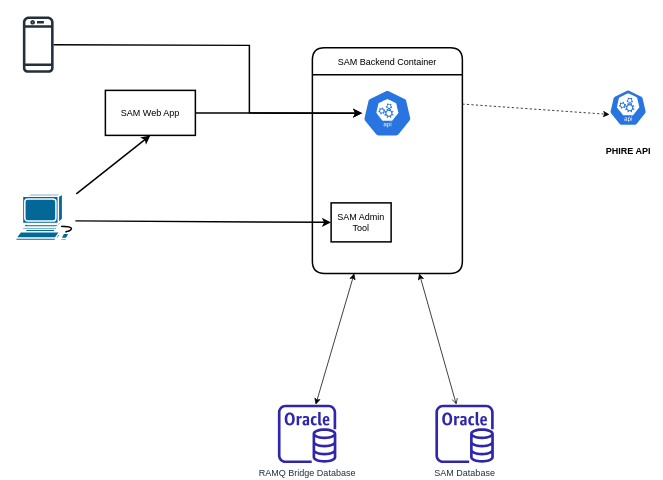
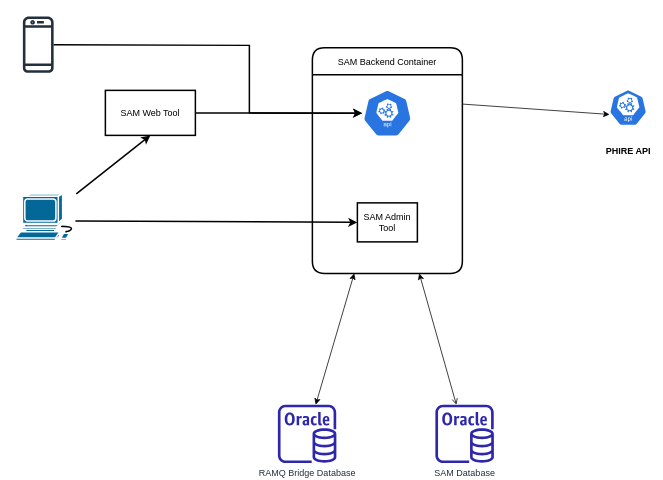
edge "SAM Backend Container" -> "PHIRE API": style dashed -> solid
node "SAM Web App": label "SAM Web App" -> "SAM Web Tool"
node "SAM Admin Tool": moved (361, 222) -> (387, 222)
